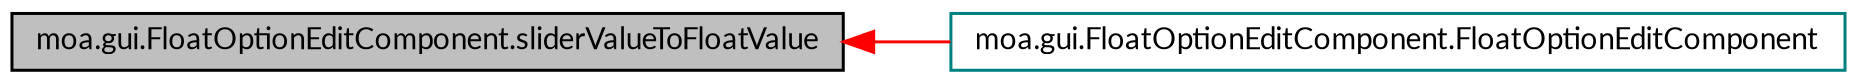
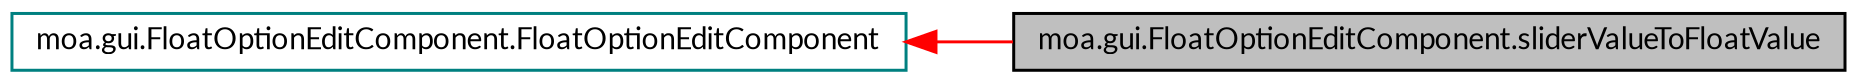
edge "moa.gui.FloatOptionEditComponent.FloatOptionEditComponent" -> "moa.gui.FloatOptionEditComponent.sliderValueToFloatValue": reversed
